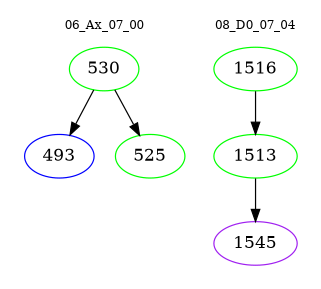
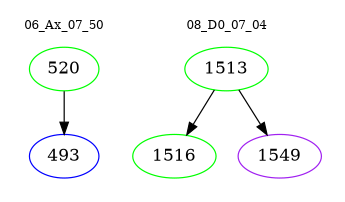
cluster "06_Ax_07_00": label "06_Ax_07_00" -> "06_Ax_07_50"
node "530": label "530" -> "520"
edge "1516" -> "1513": reversed
node "525": removed
node "1545": label "1545" -> "1549"
